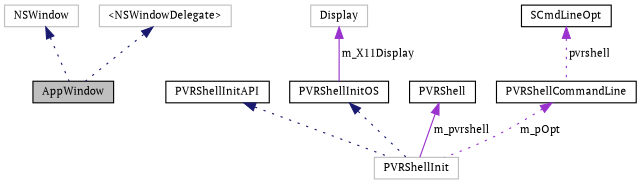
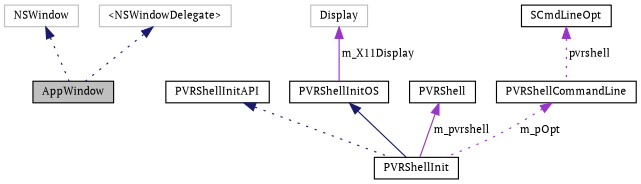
edge "PVRShellInit" -> "PVRShellInitOS": style dotted -> solid
node "PVRShellInit": color grey75 -> black
